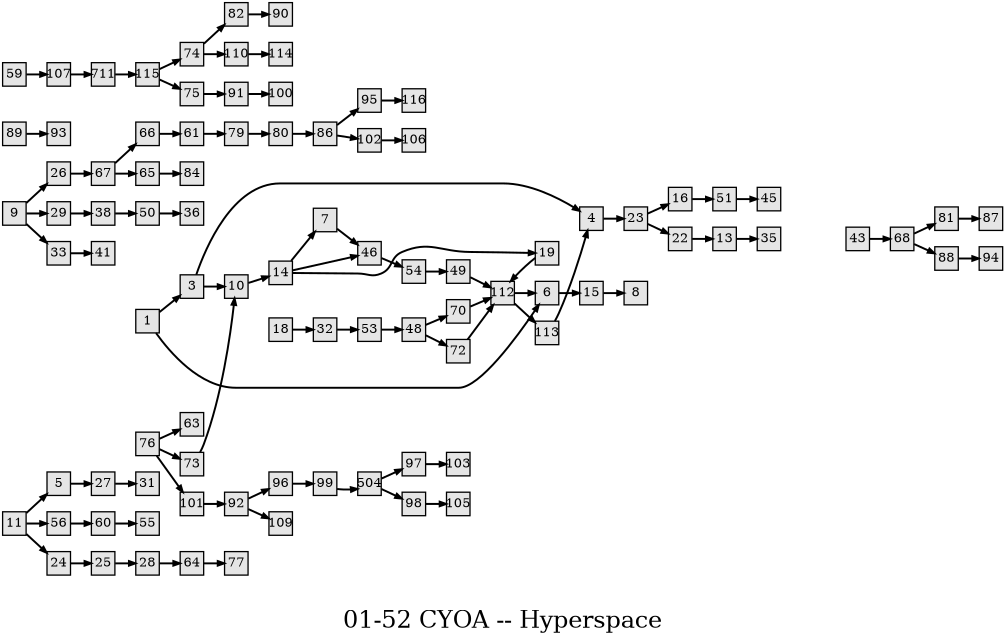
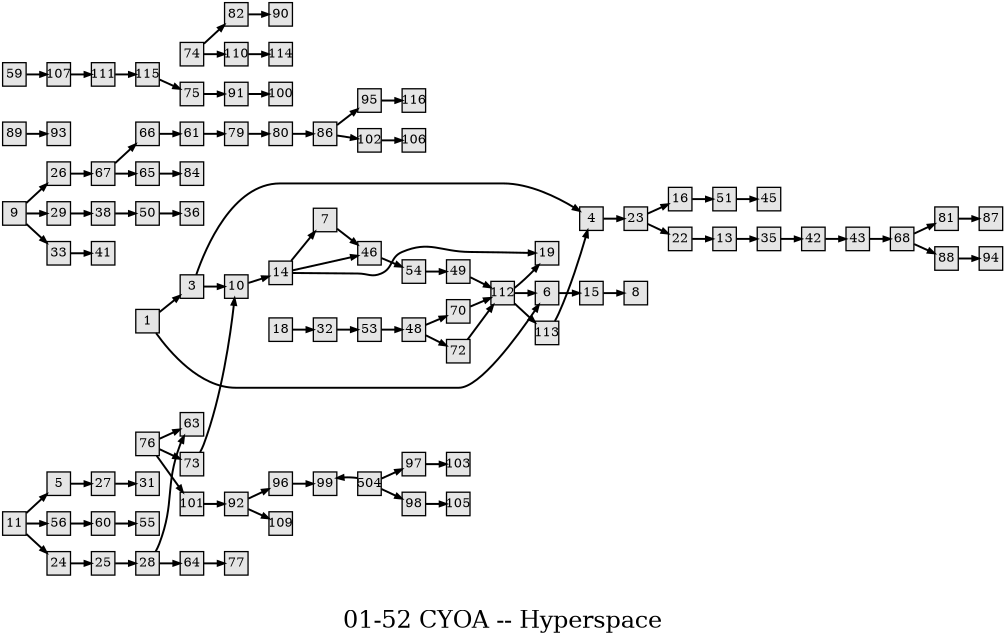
edge "115" -> "74": removed
node "711": label "711" -> "111"
node "42": added
edge "19" -> "112": reversed
edge "99" -> "504": reversed
edge "28" -> "63": added
